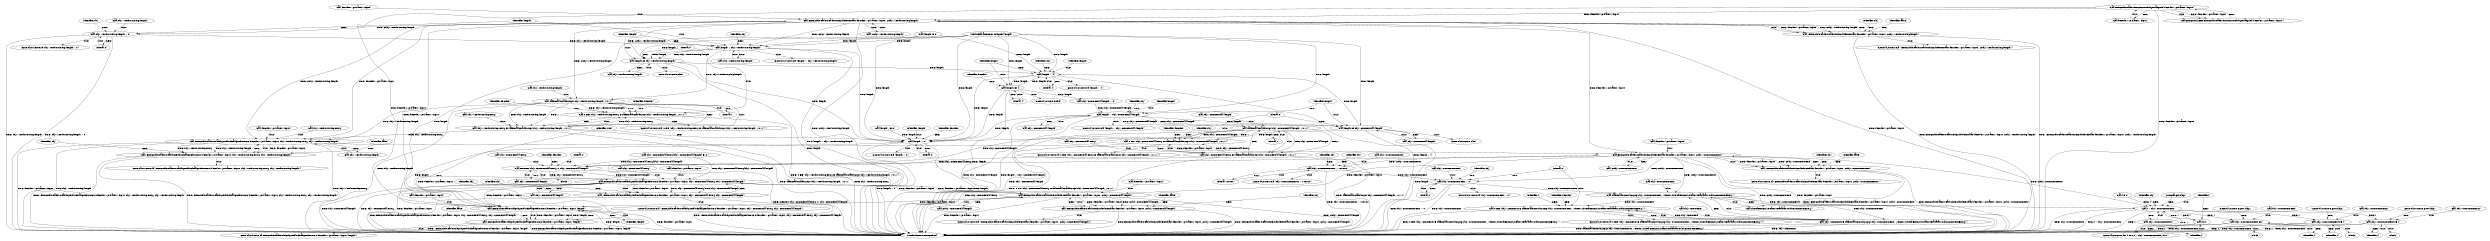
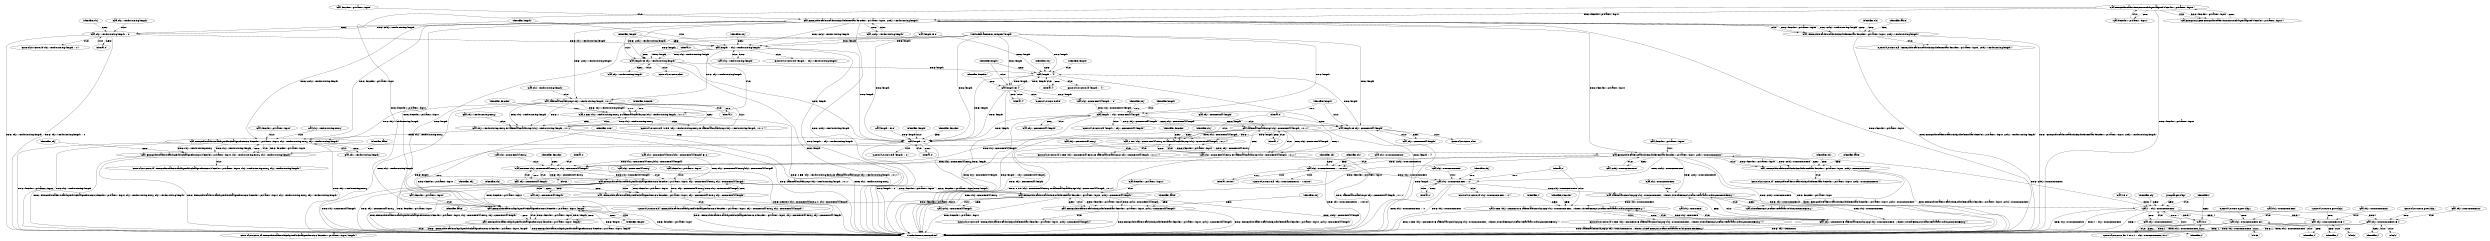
edge "(Call,i < obj->num_comments)" -> "(ControlStructure,for (i = 0; i < obj->num_comments; i++))": label "DDG: 1" -> "AST: "
